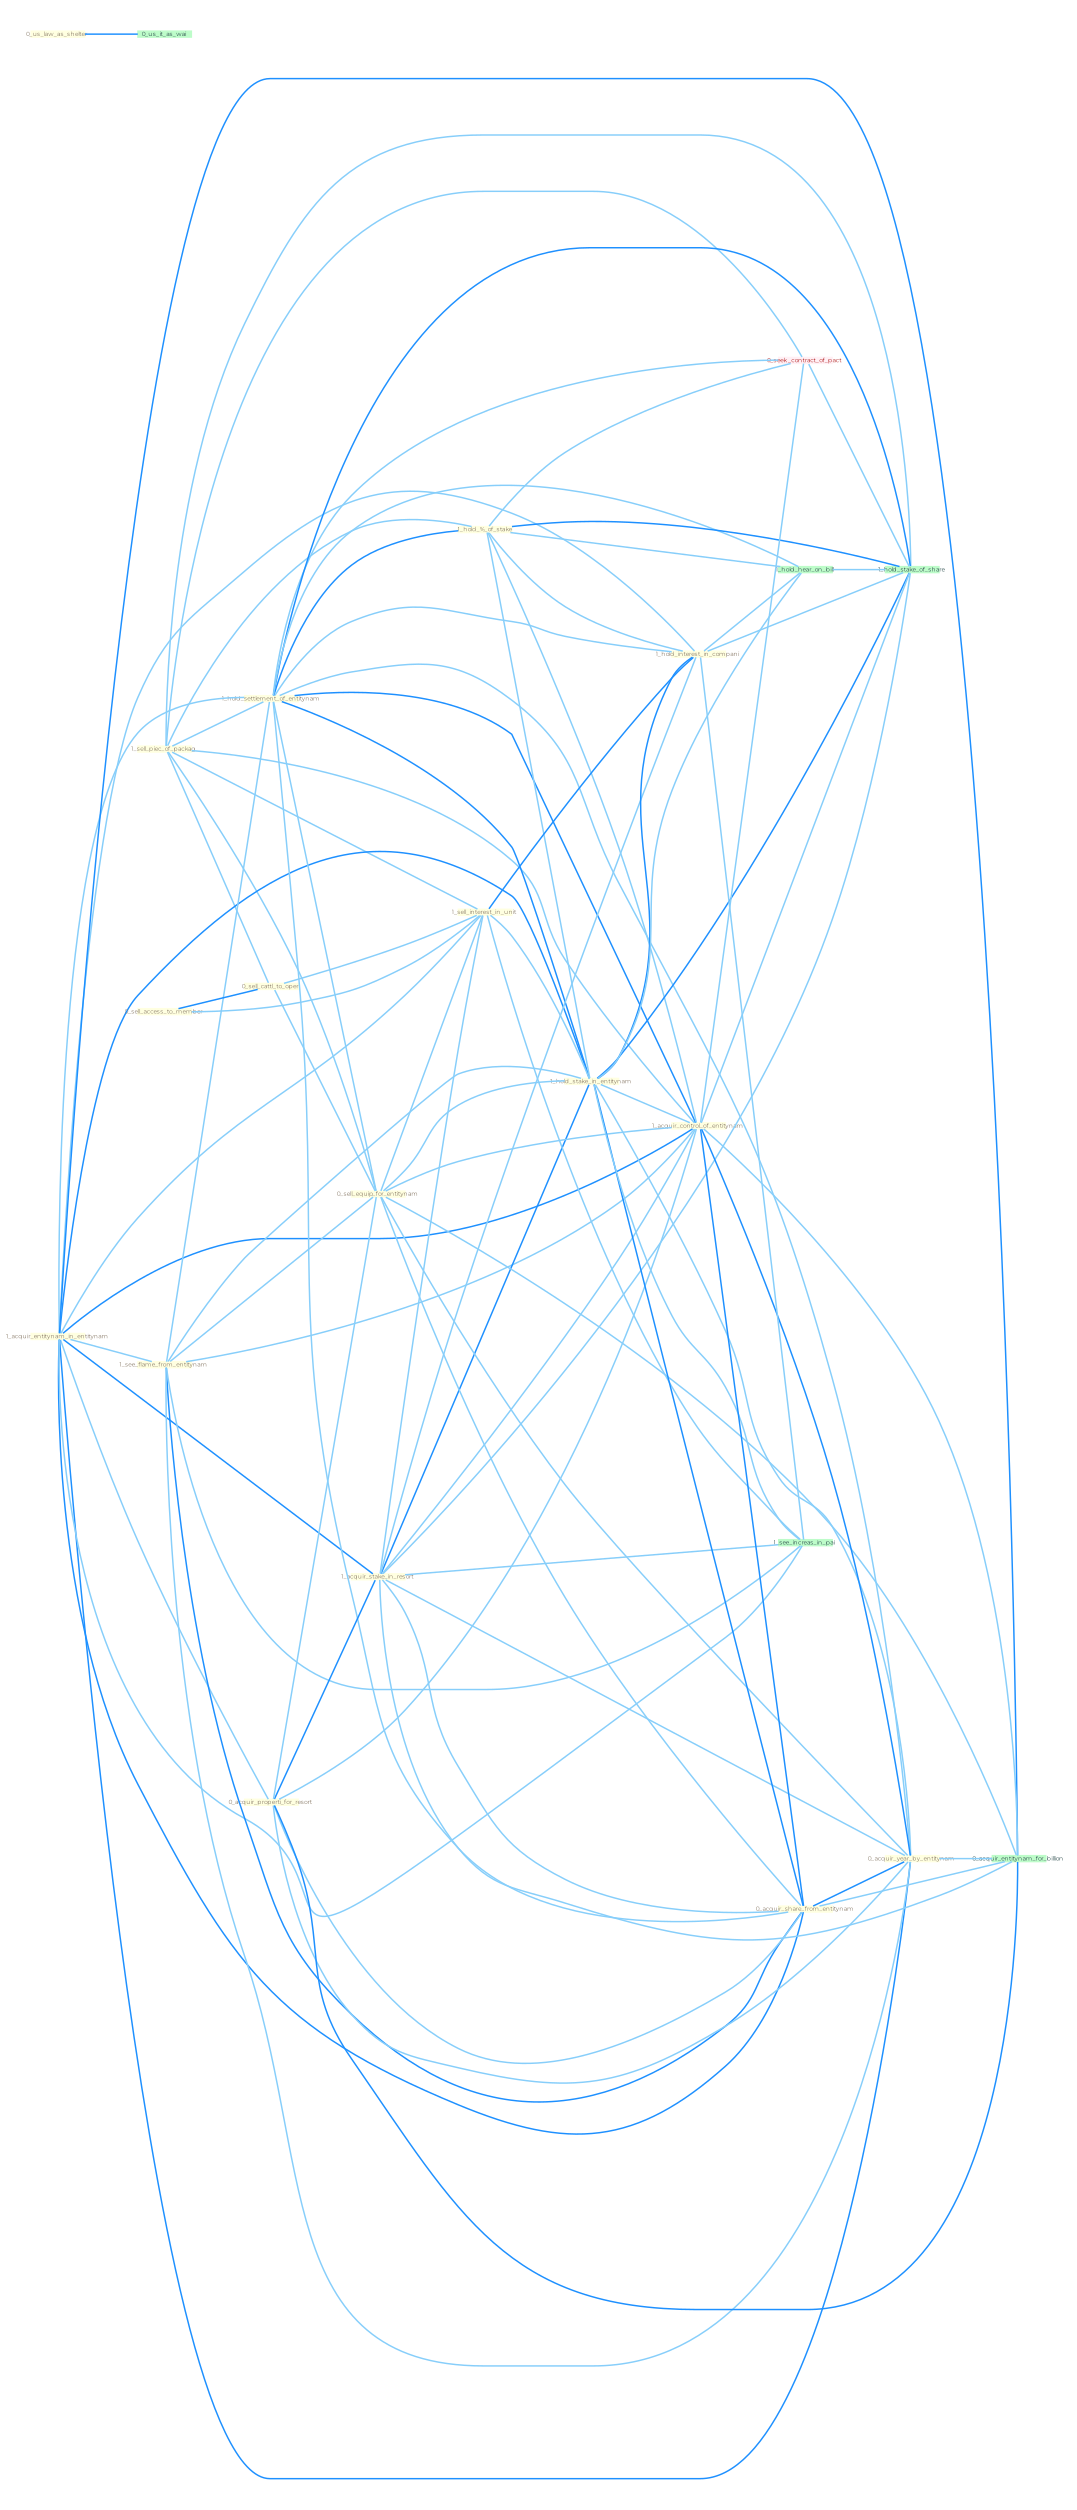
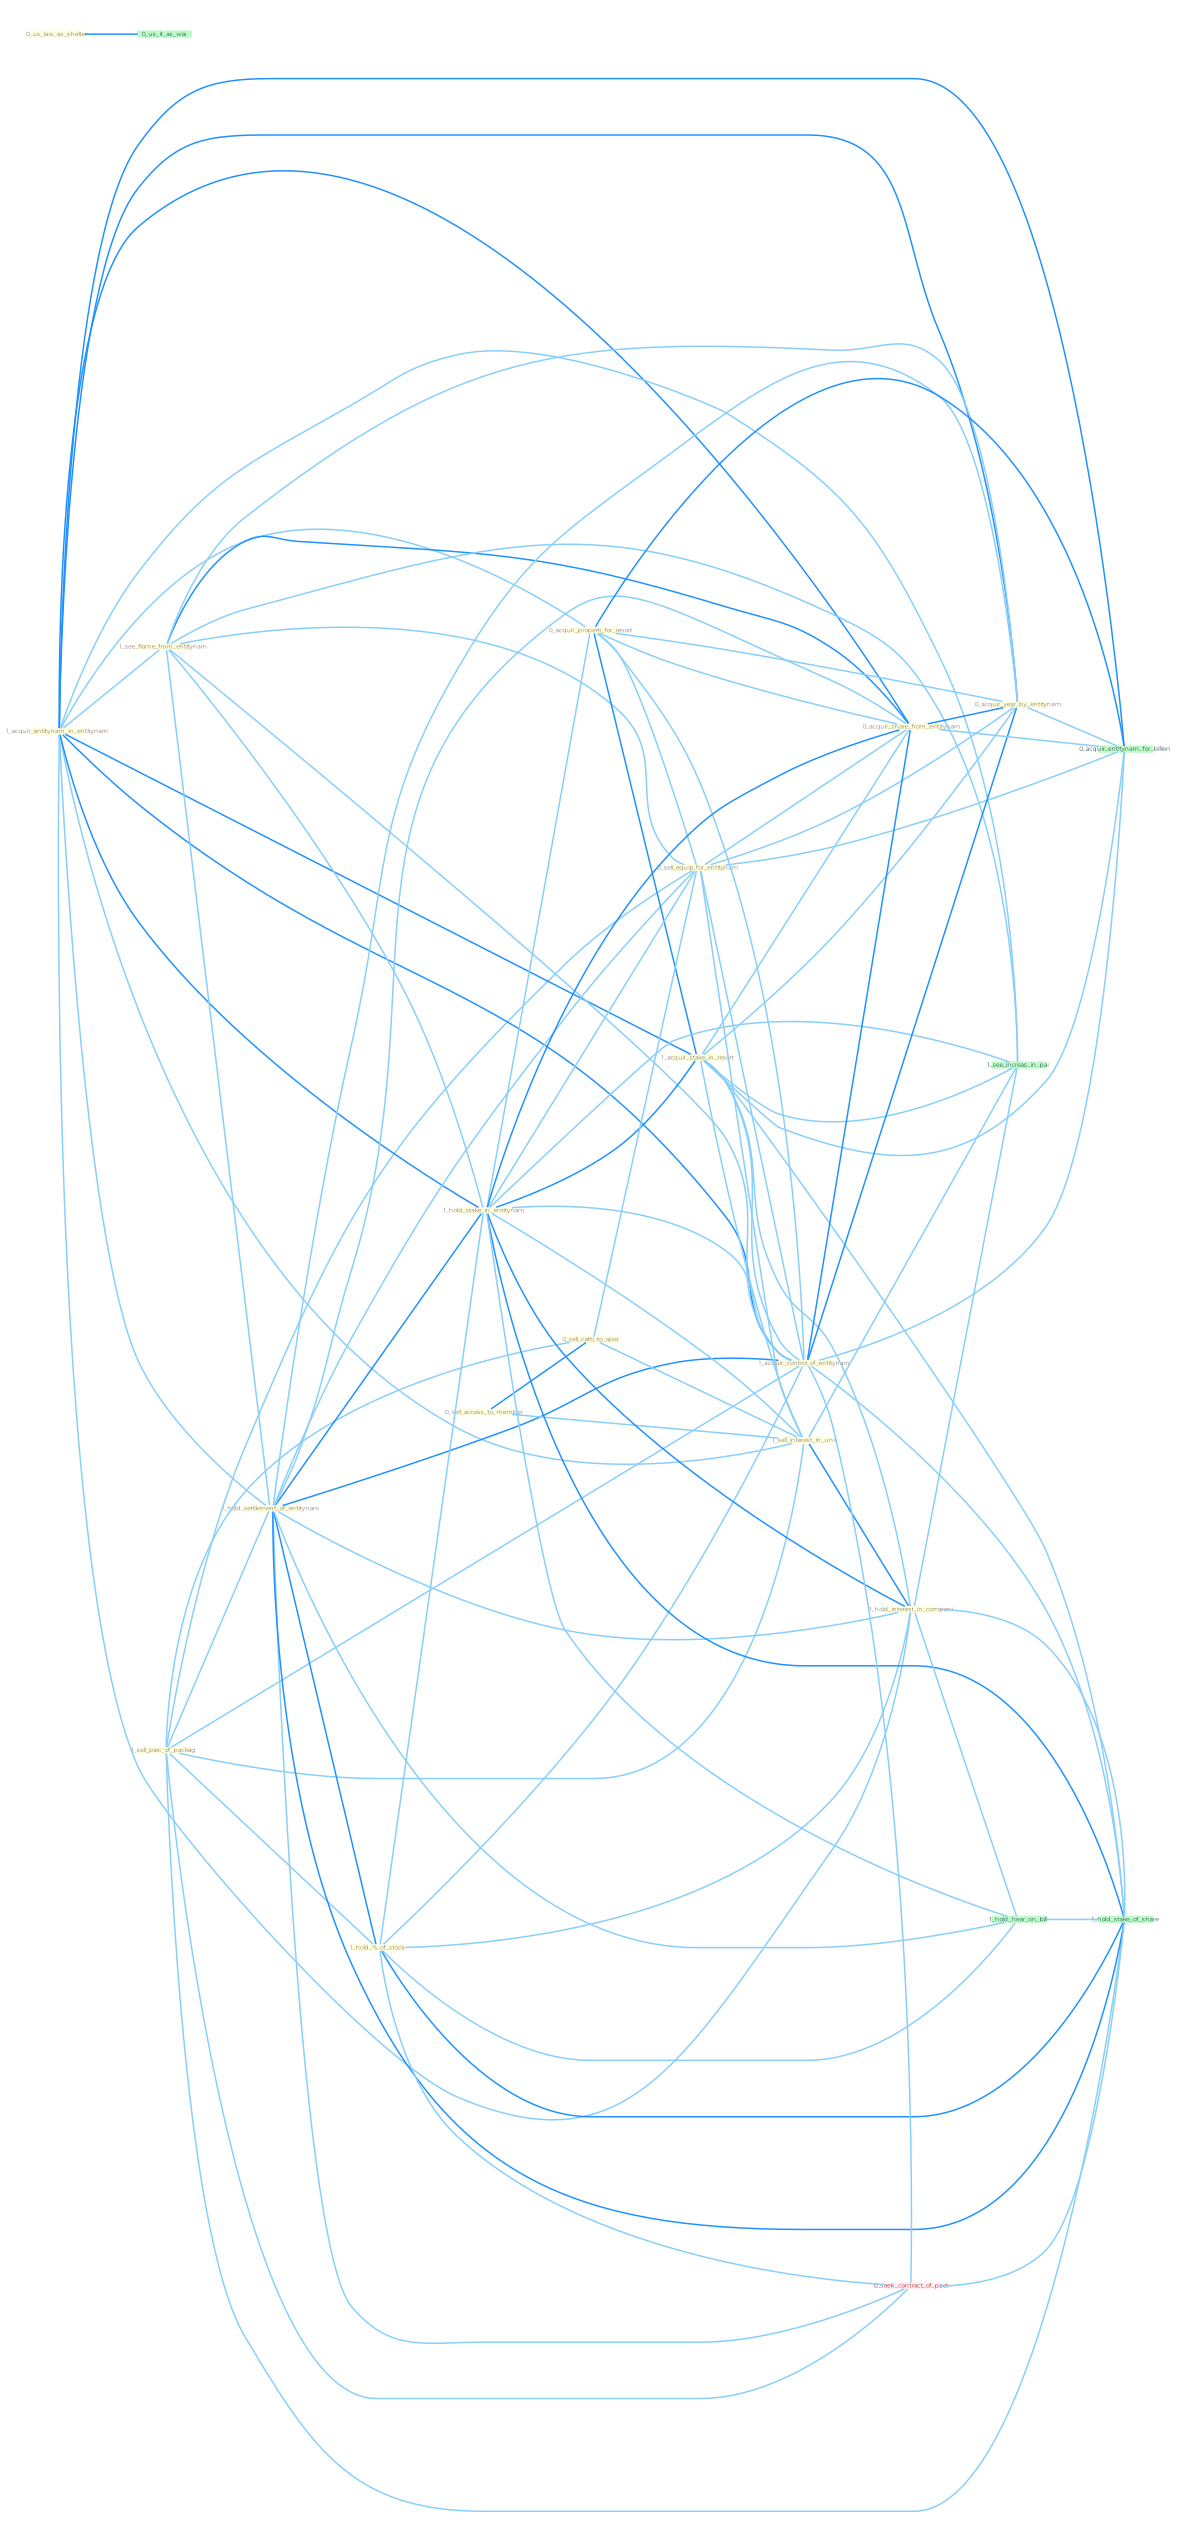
node "1_hold_%_of_stake": label "1_hold_%_of_stake" -> "1_hold_%_of_stock"
edge "1_hold_stake_in_entitynam" -- "0_acquir_year_by_entitynam": now "1_hold_stake_in_entitynam" -- "0_acquir_properti_for_resort"
